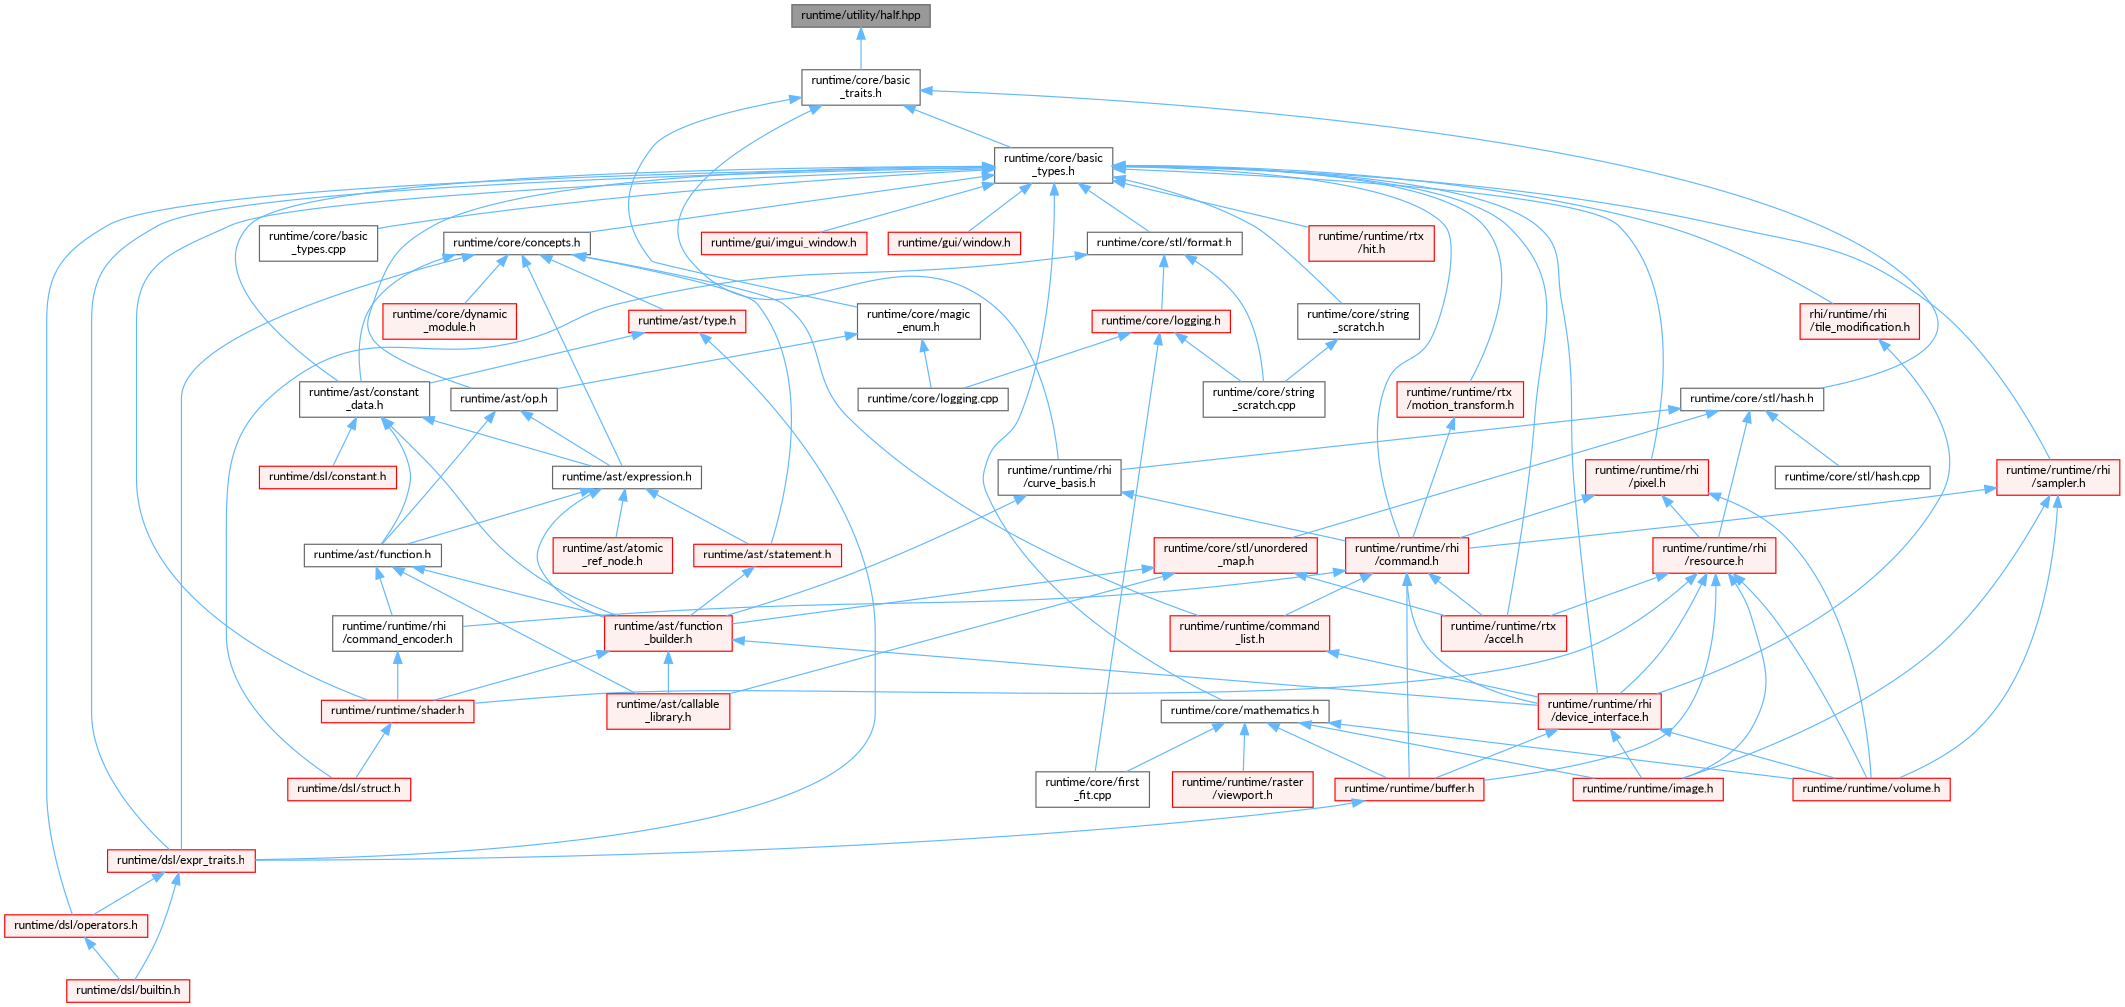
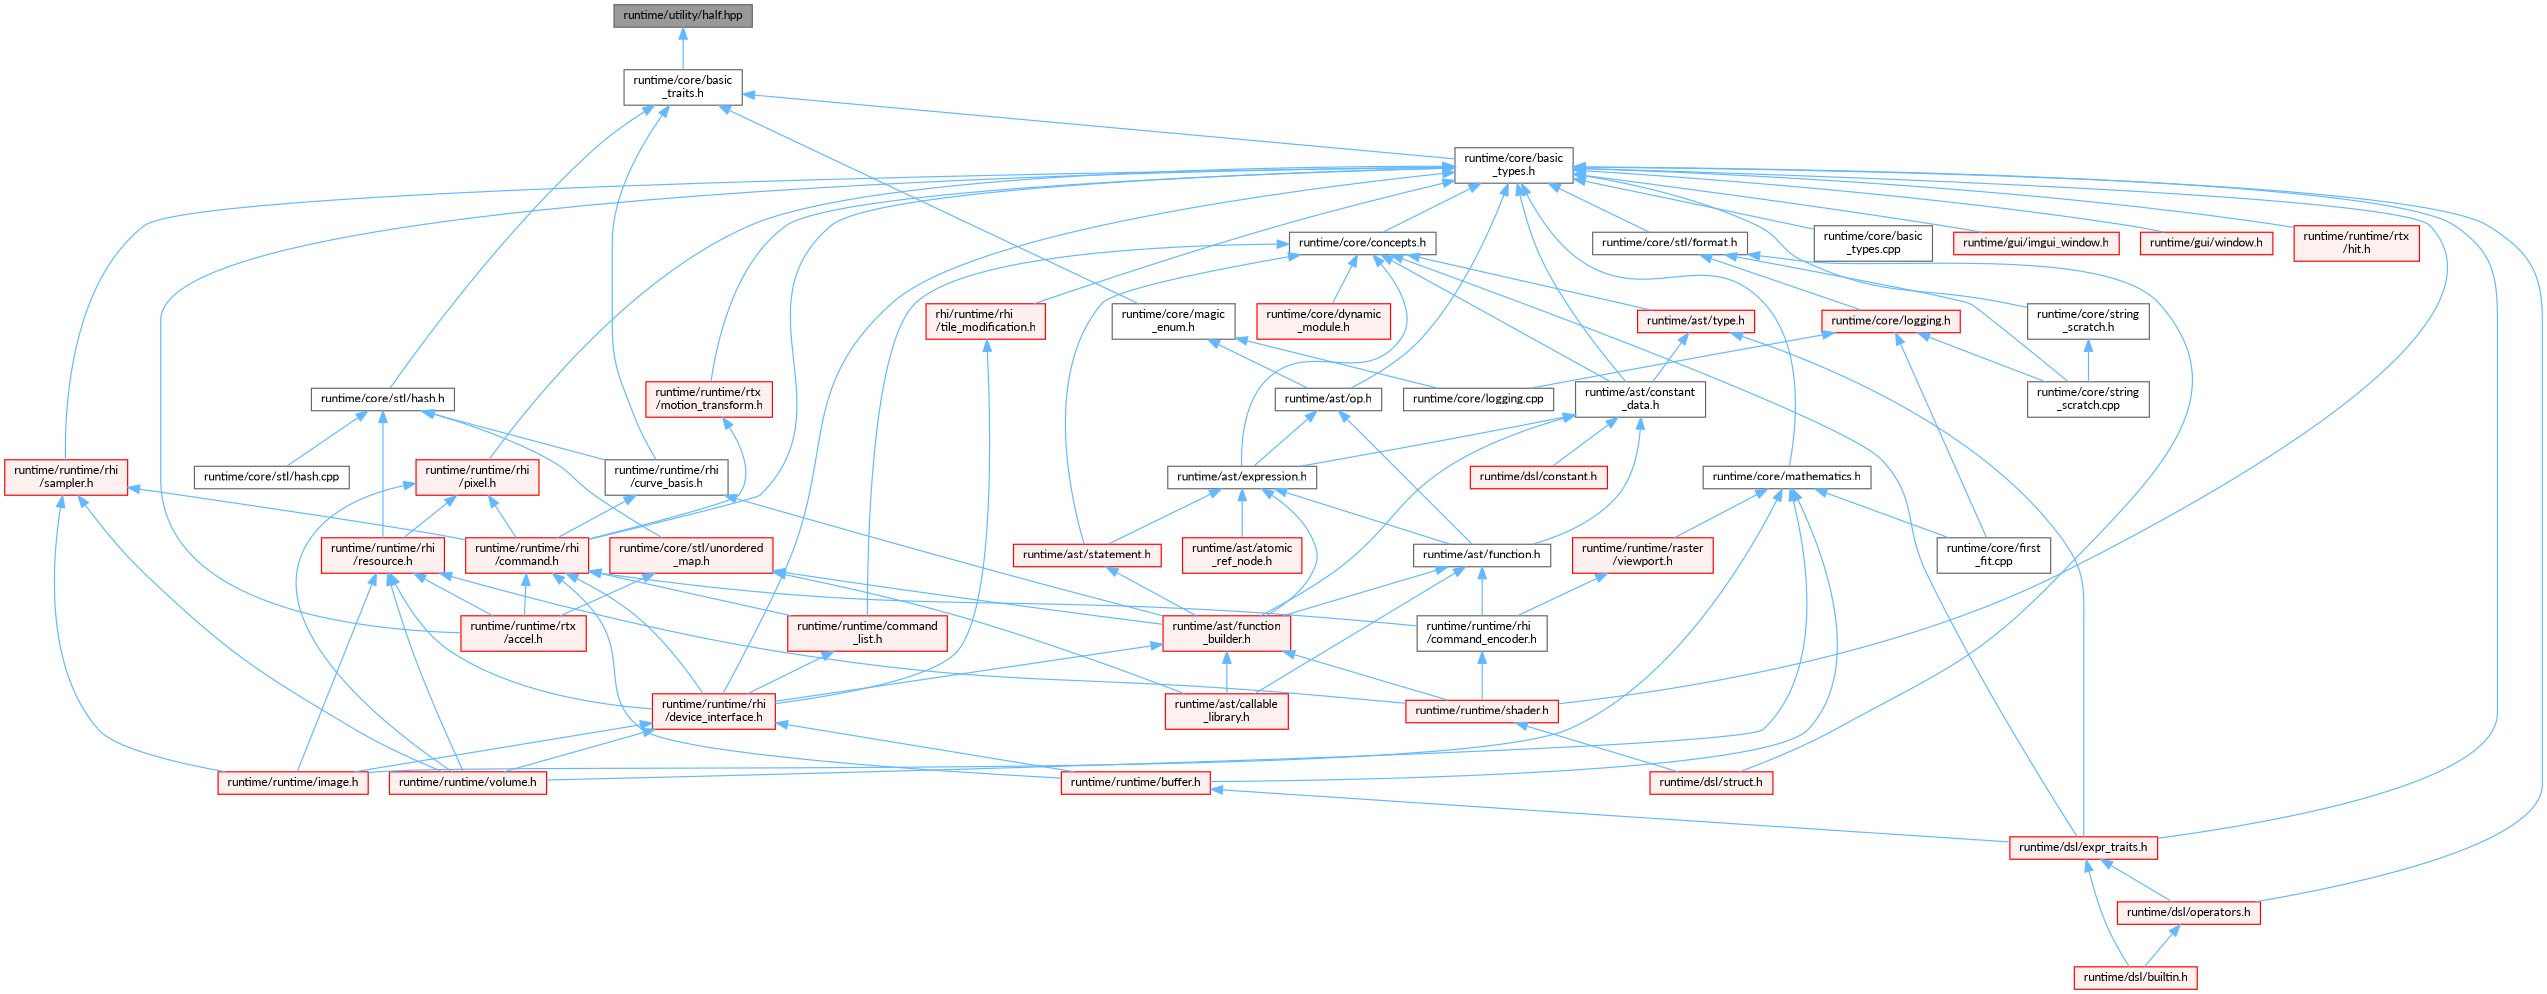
edge "runtime/runtime/rhi /command_encoder.h" -> "runtime/runtime/raster /viewport.h": added
edge "runtime/runtime/buffer.h" -> "runtime/runtime/rhi /resource.h": removed
